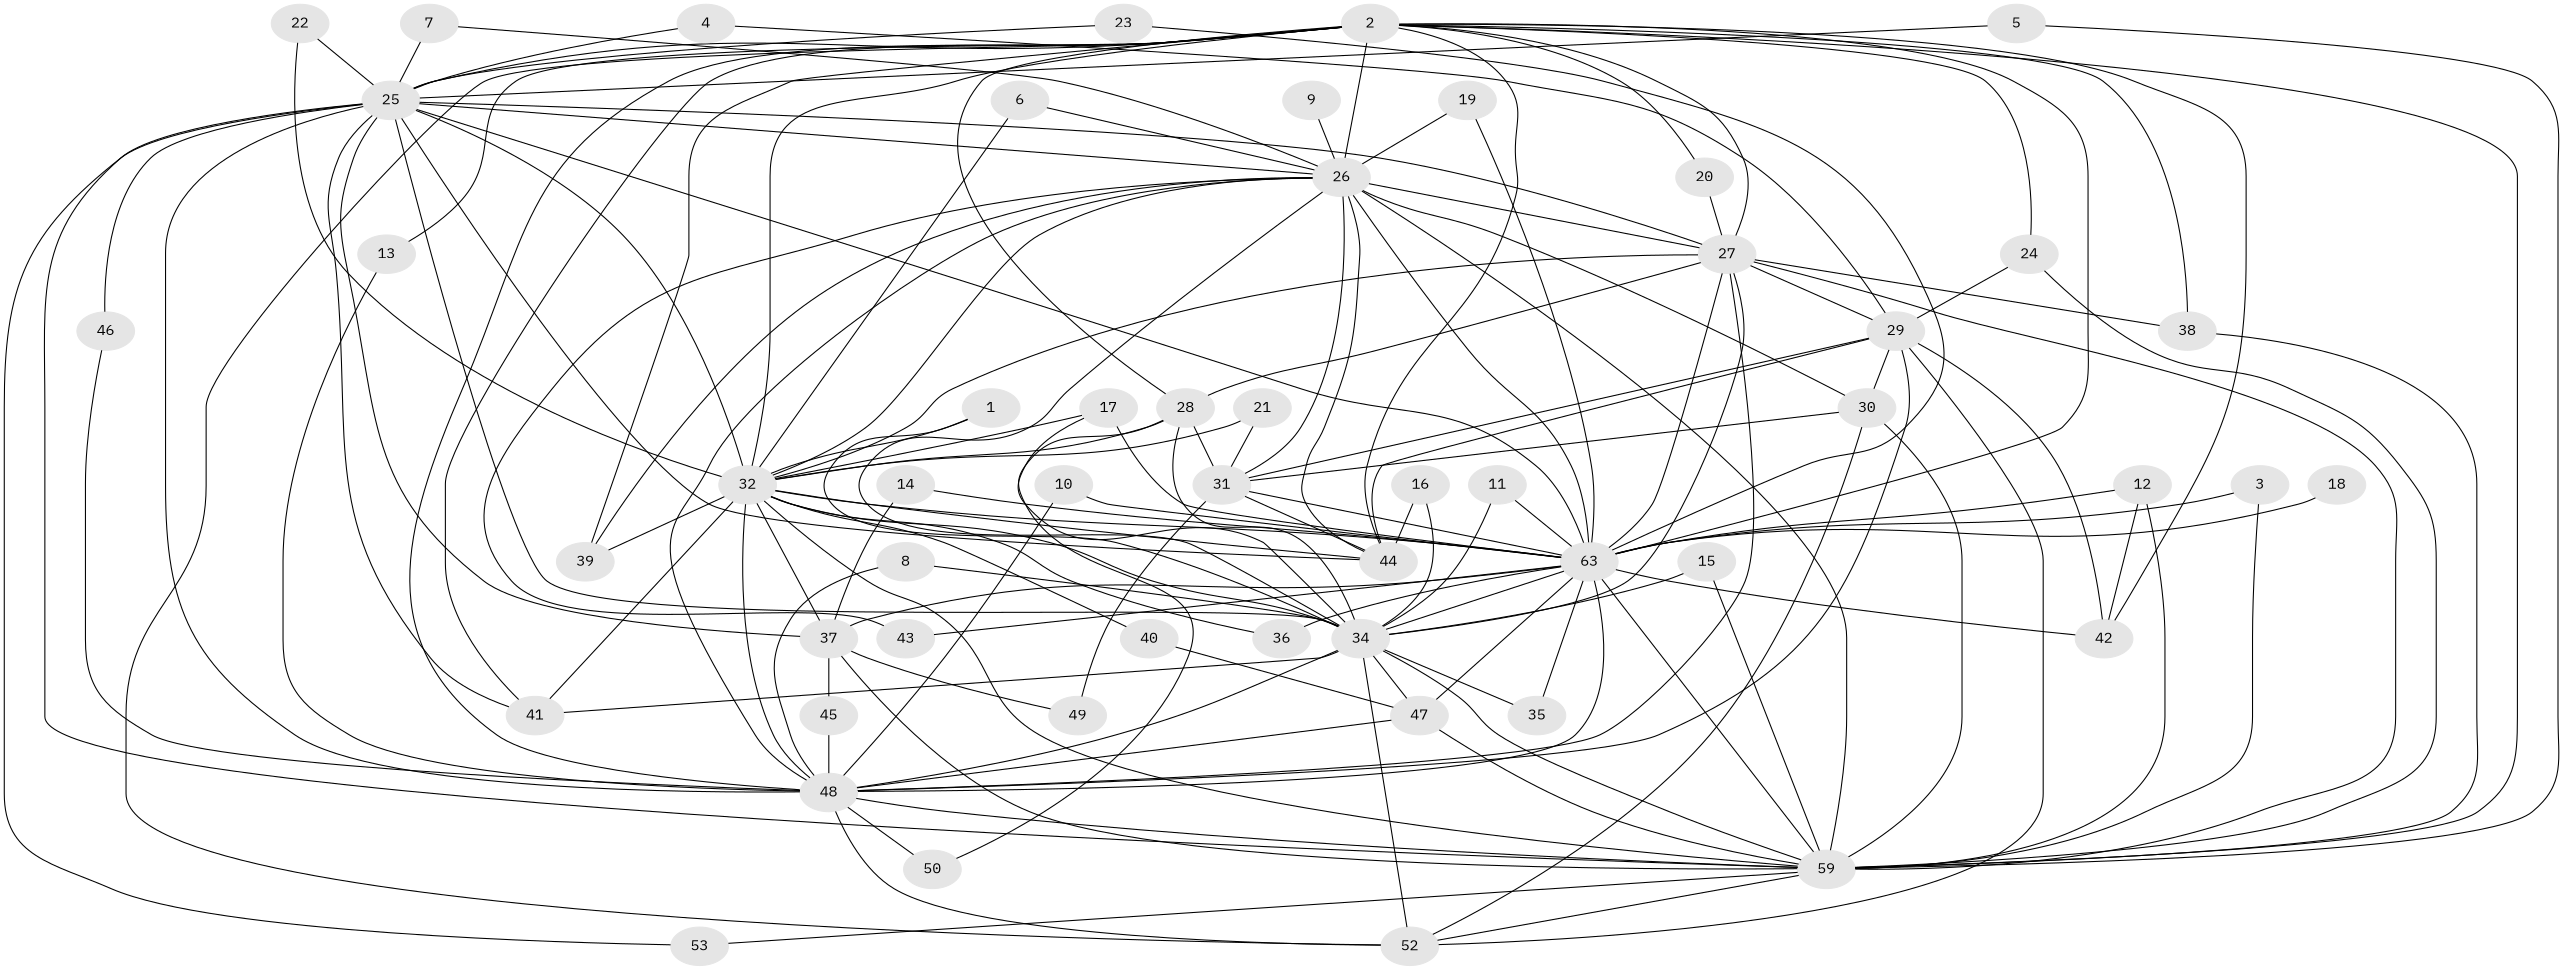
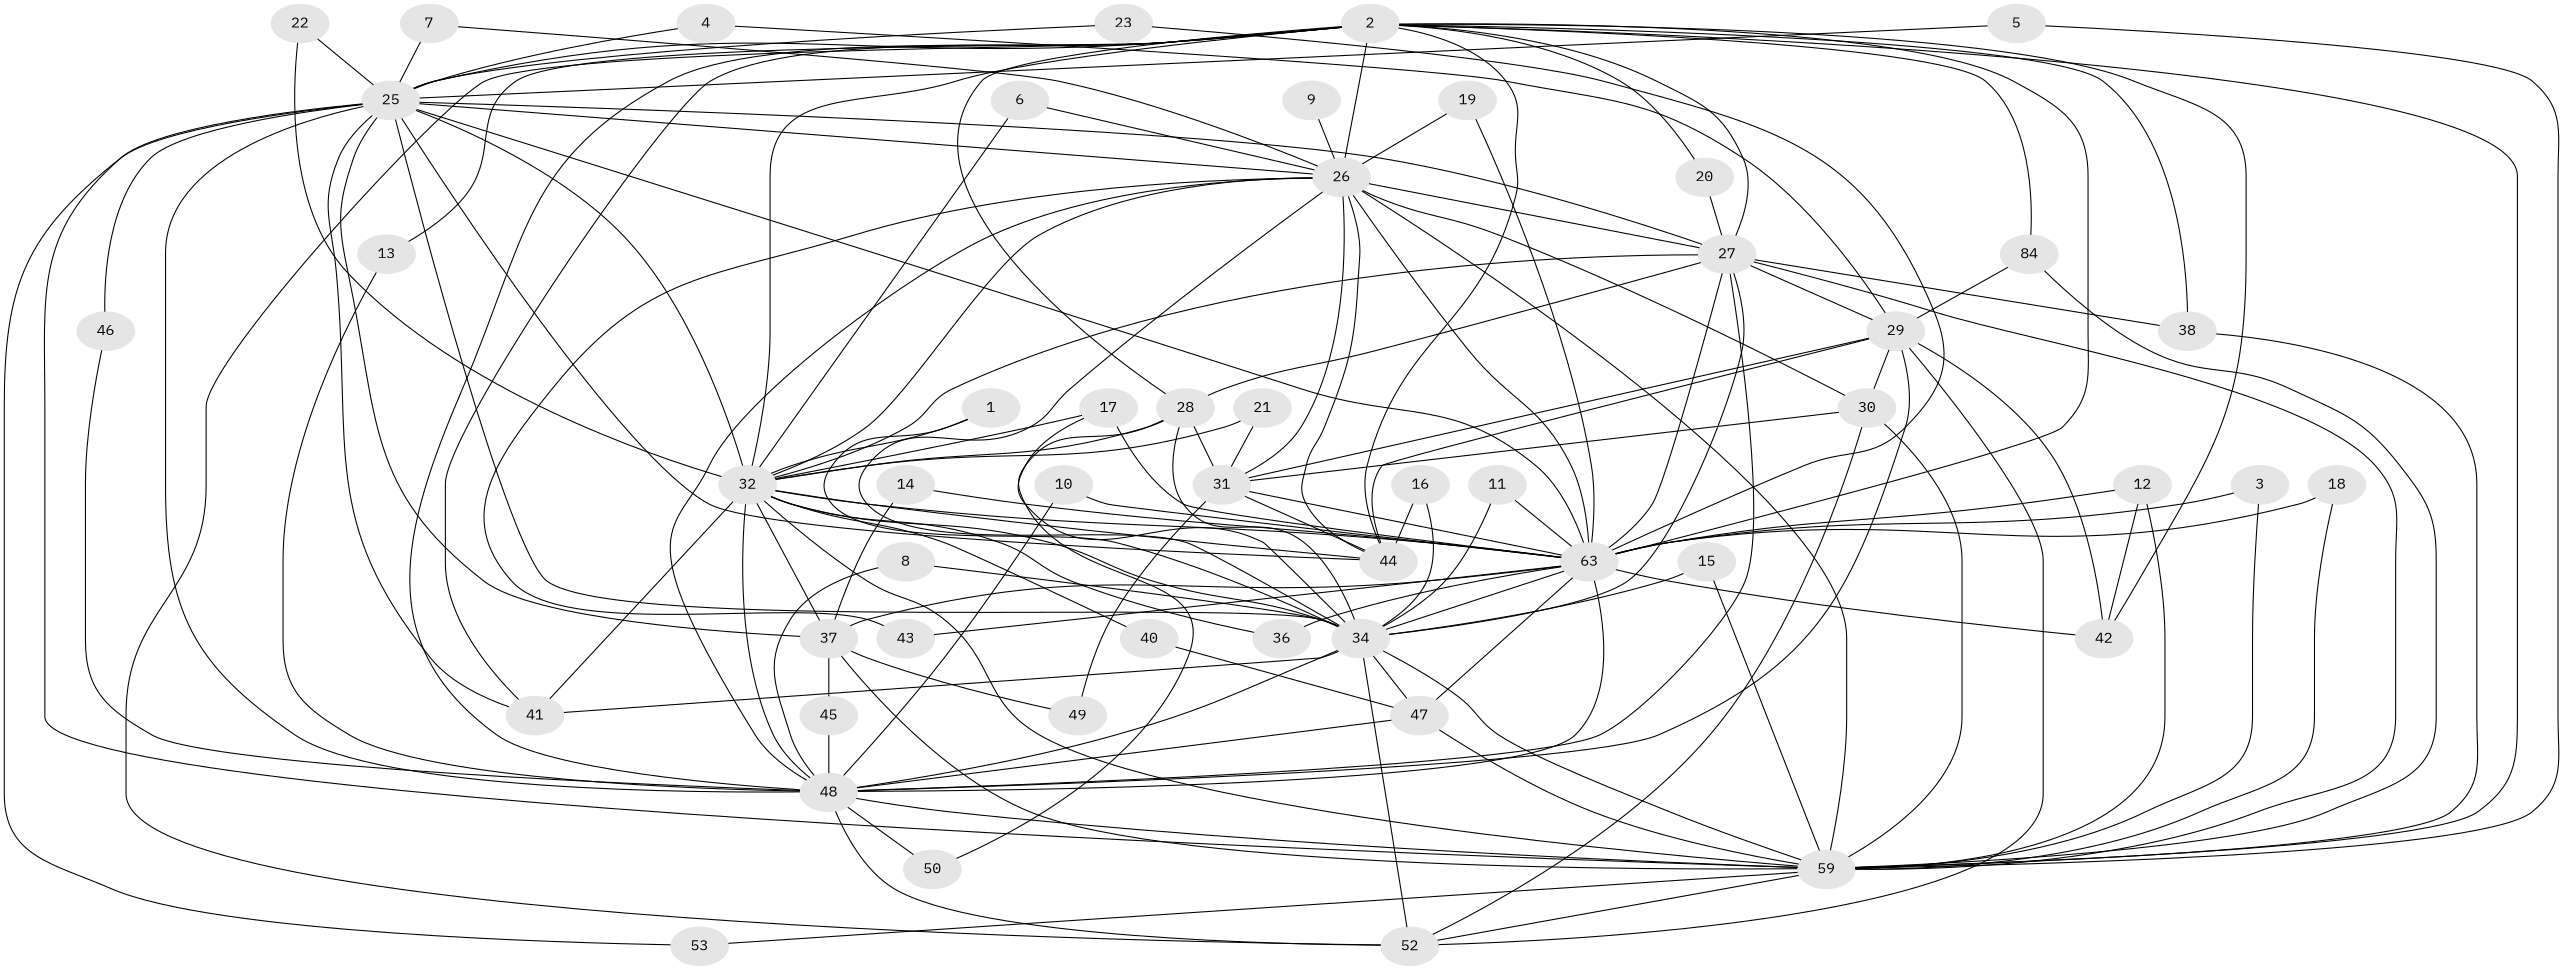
node "24": label "24" -> "84"
node "39": removed
edge "63" -- "59": now "18" -- "59"
node "35": removed
